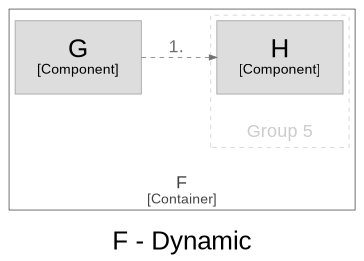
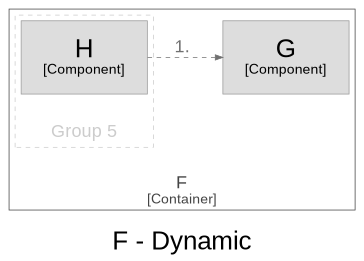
edge "G" -> "H": reversed
